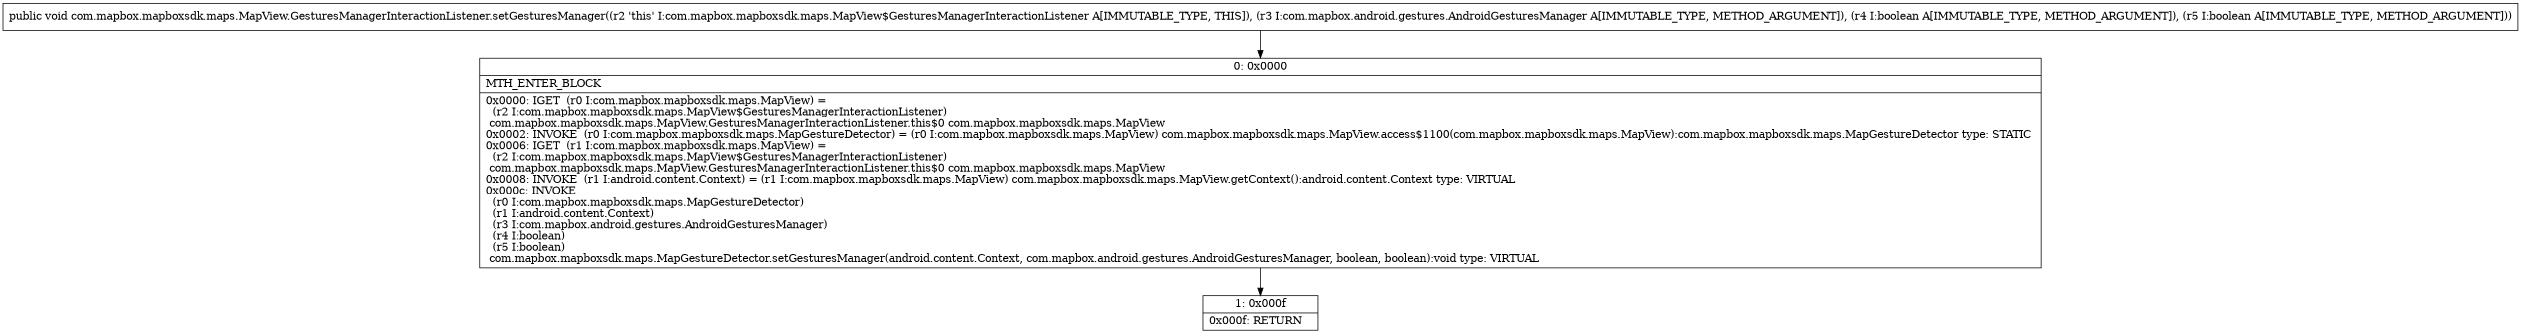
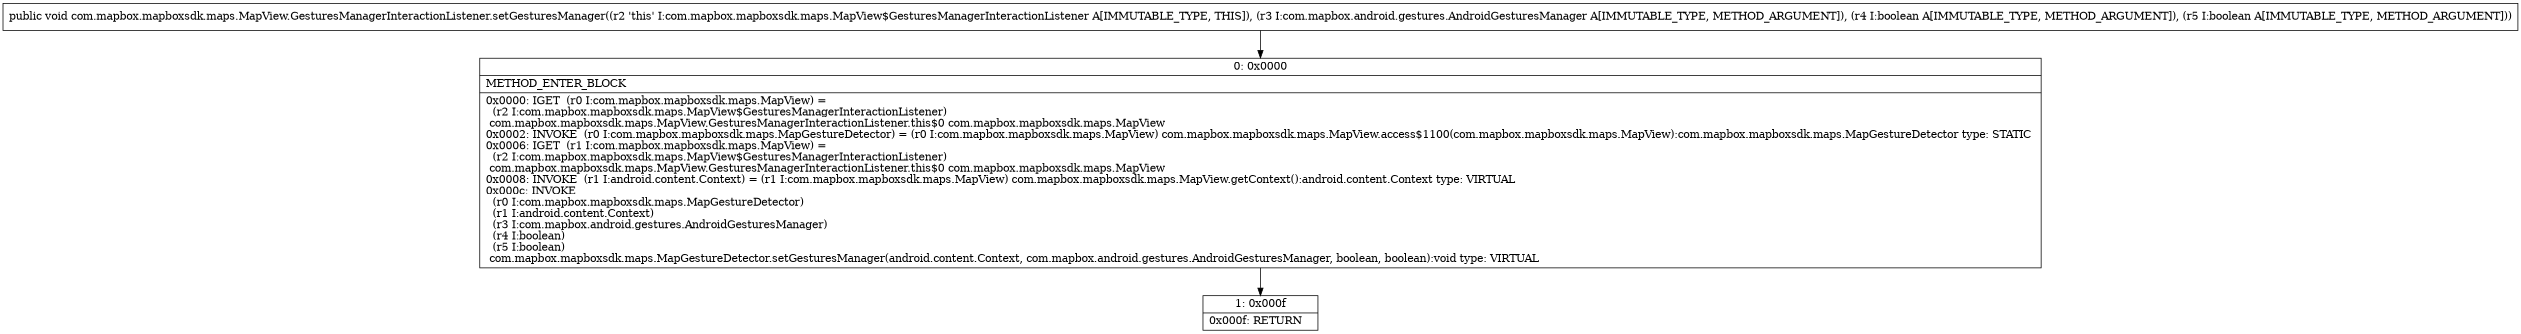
node "0: 0x0000": text "MTH_ENTER_BLOCK" -> "METHOD_ENTER_BLOCK"
